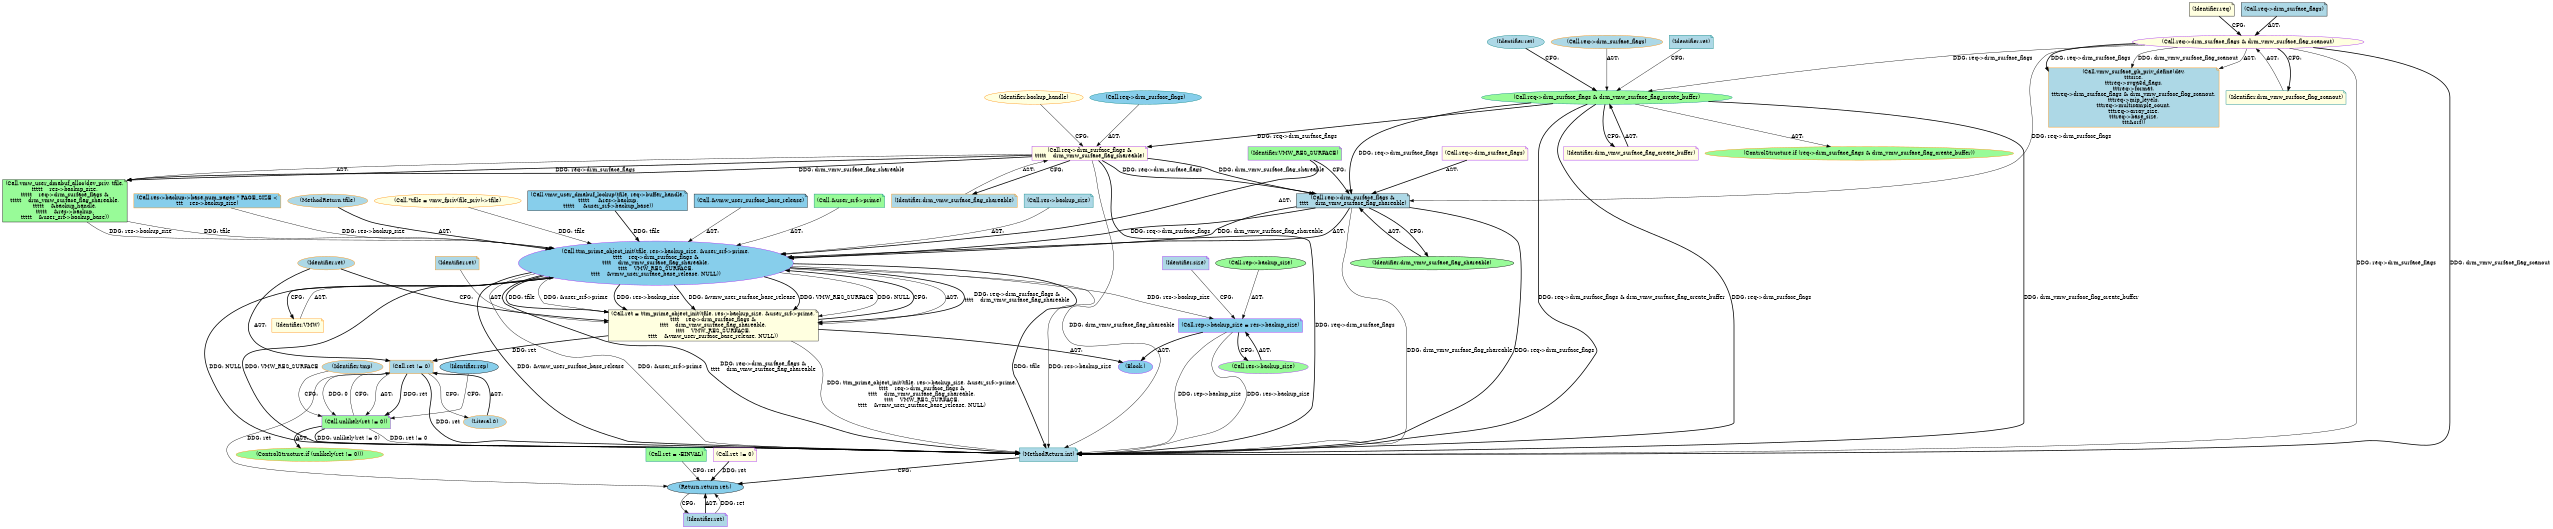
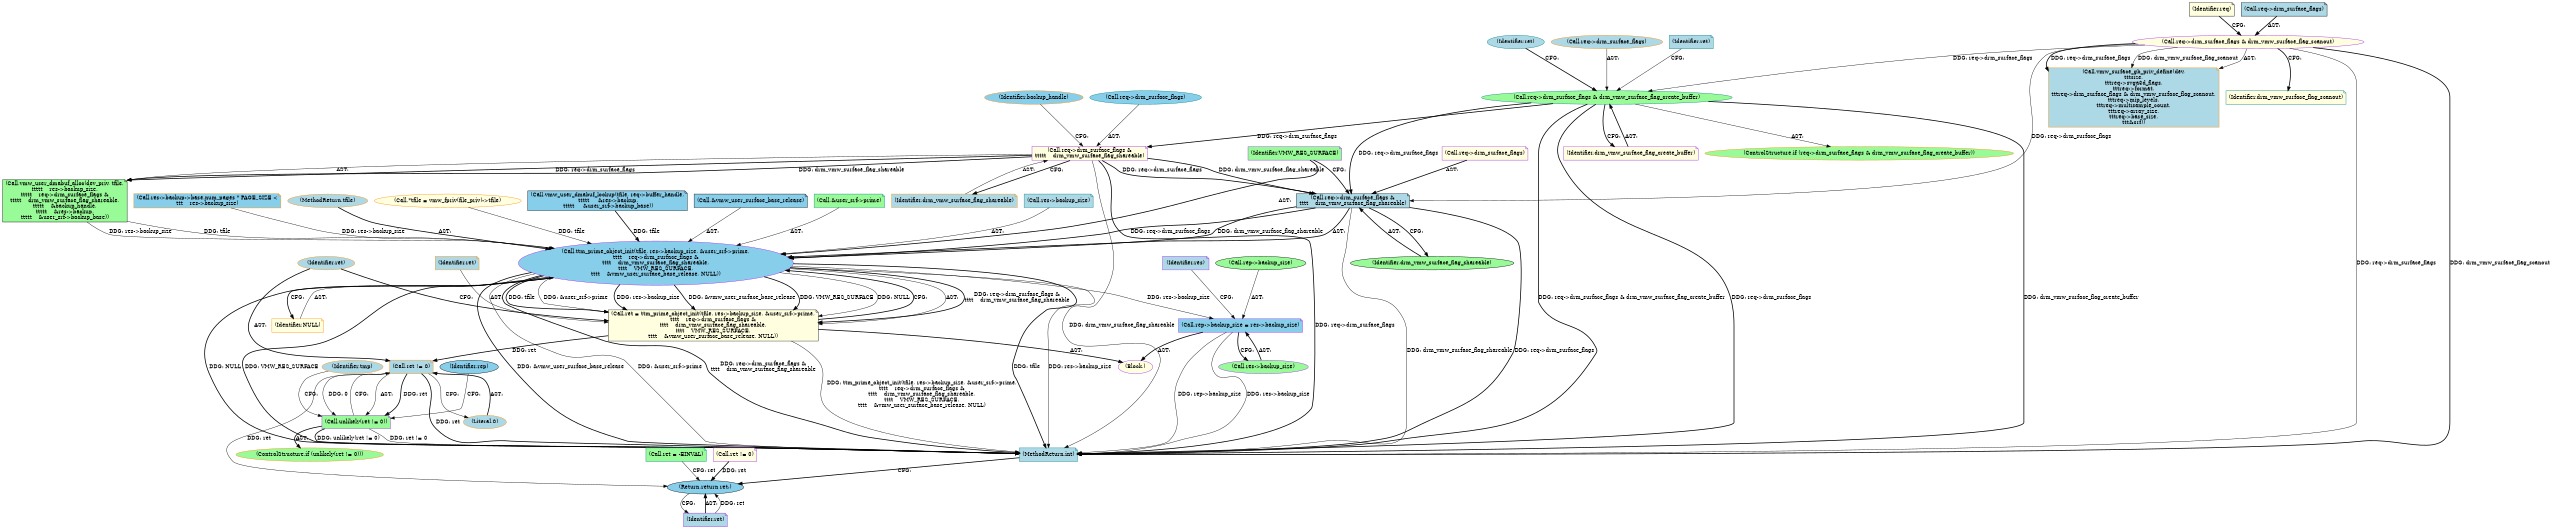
edge "(Identifier,drm_vmw_surface_flag_scanout)" -> "(Call,req->drm_surface_flags & drm_vmw_surface_flag_scanout)": removed, label "AST:"
node "(Identifier,backup_handle)": fillcolor lightyellow -> skyblue
node "(Identifier,size)": label "(Identifier,size)" -> "(Identifier,res)"
node "(Identifier,VMW)": label "(Identifier,VMW)" -> "(Identifier,NULL)"
node "(Block,)": fillcolor skyblue -> lightyellow
